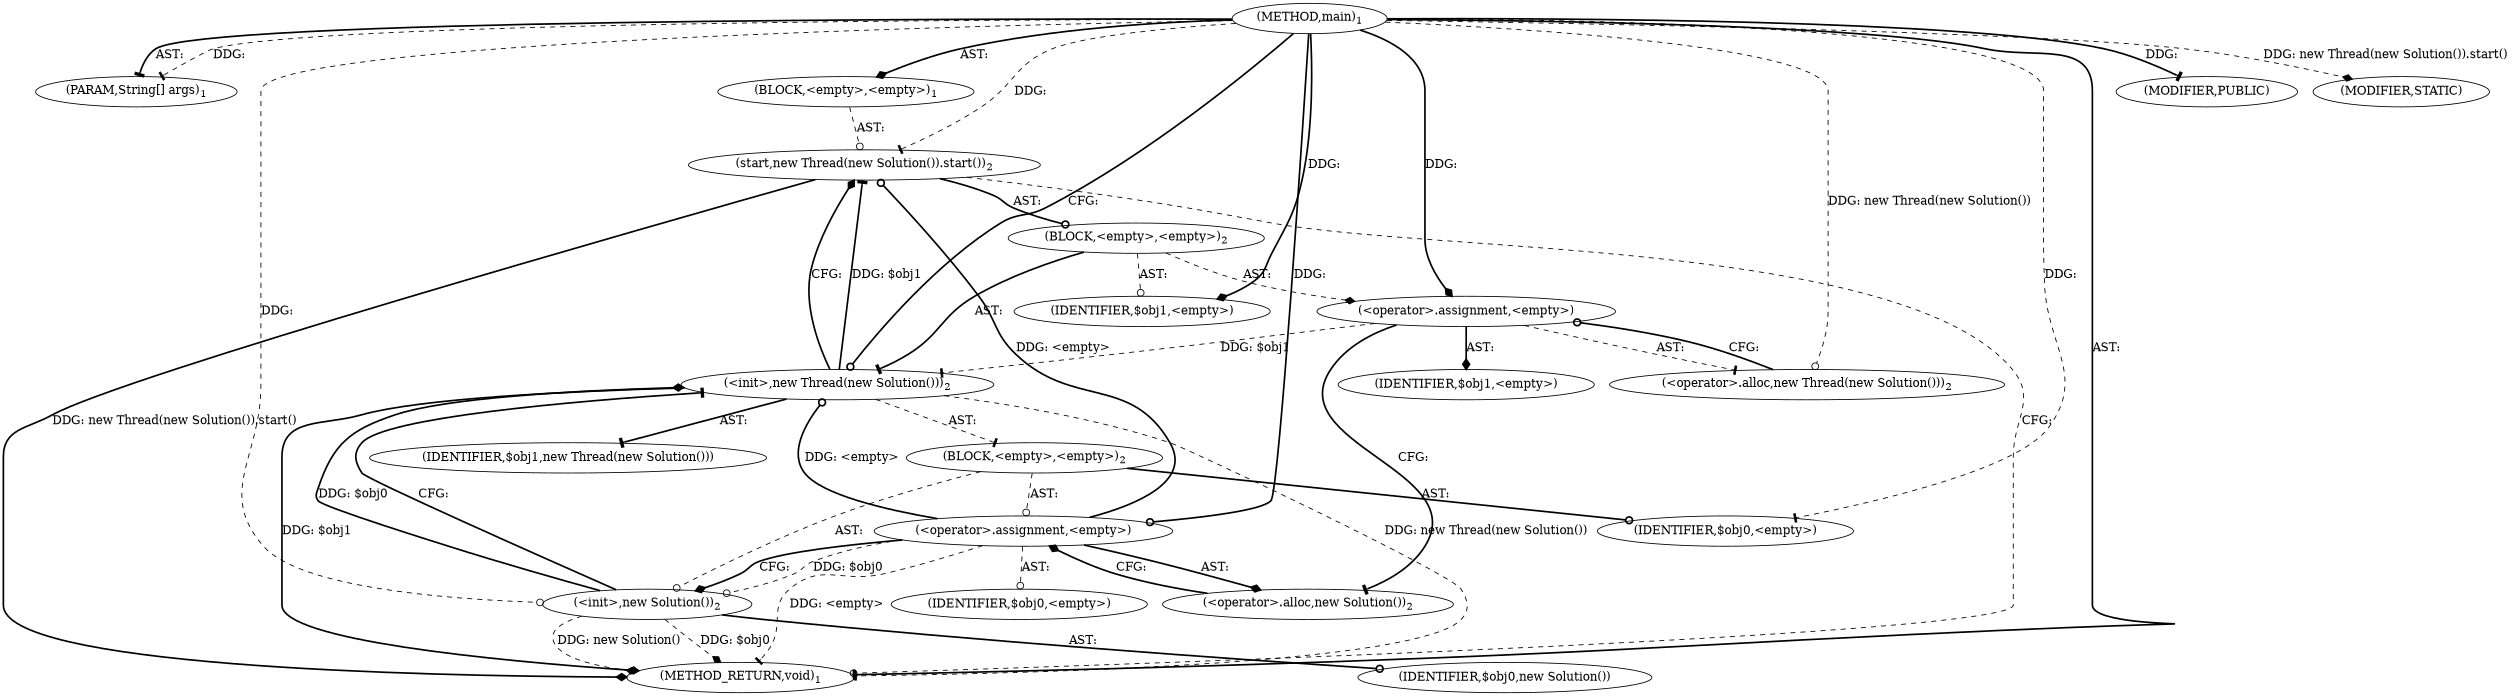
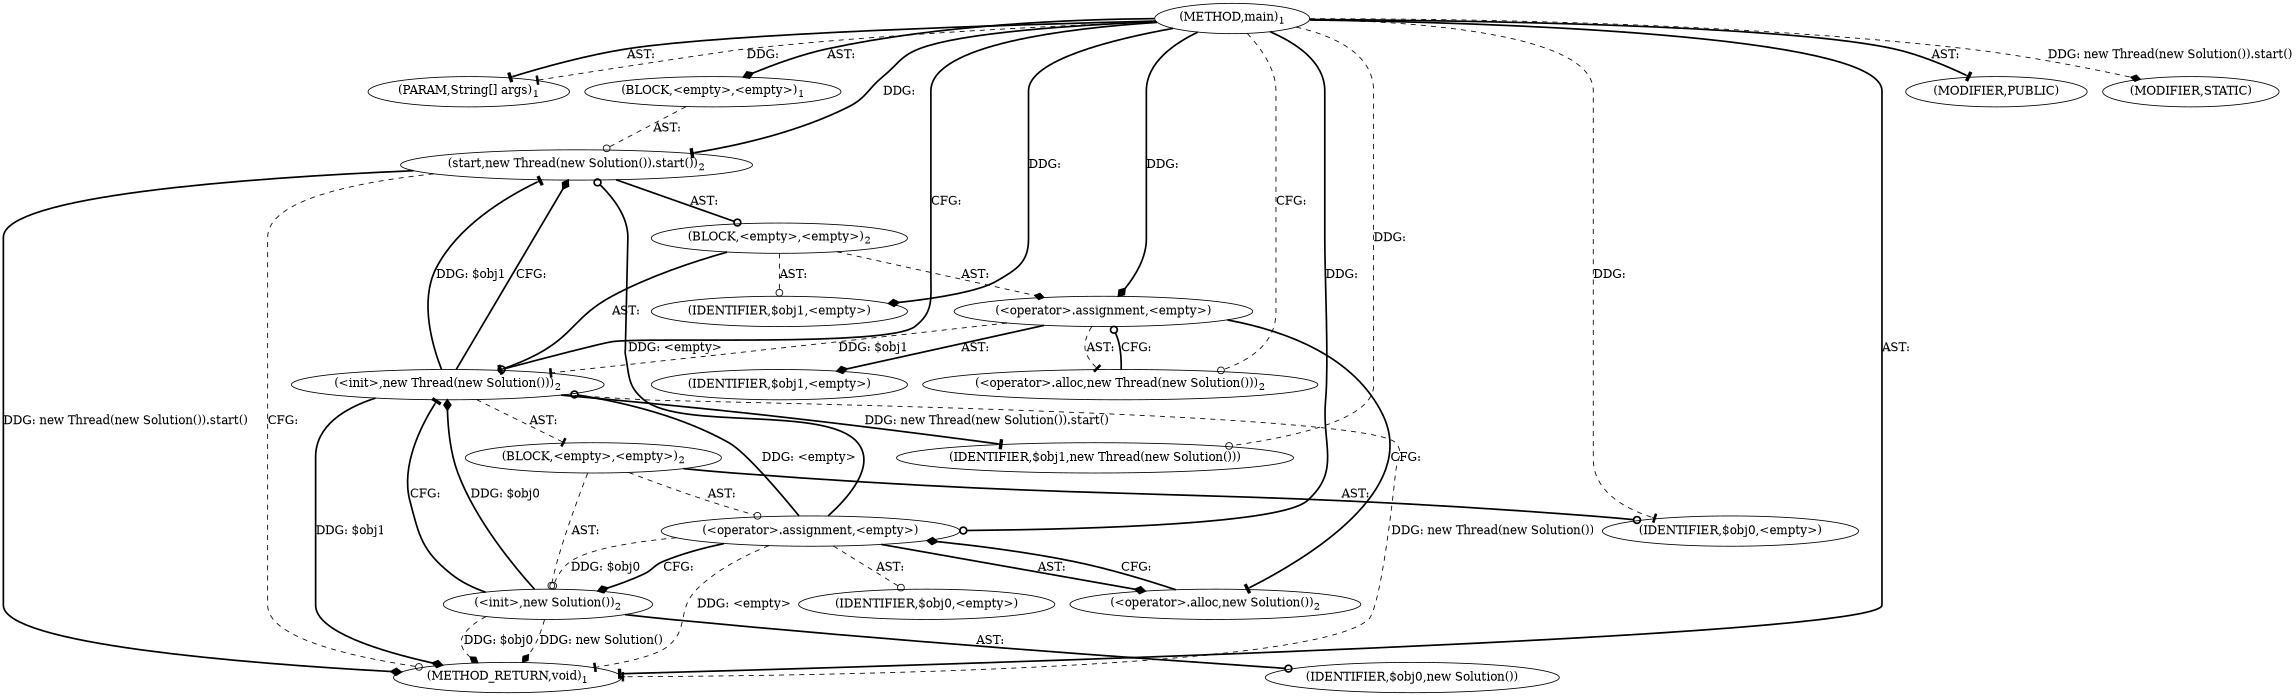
edge "(METHOD,main)" -> "(start,new Thread(new Solution()).start())": style dashed -> bold
edge "(METHOD,main)" -> "(MODIFIER,PUBLIC)": label "DDG: " -> "AST: "
edge "(METHOD,main)" -> "(<init>,new Solution())": now "(METHOD,main)" -> "(IDENTIFIER,$obj1,new Thread(new Solution()))"
edge "(METHOD,main)" -> "(<operator>.alloc,new Thread(new Solution()))": label "DDG: new Thread(new Solution())" -> "CFG: "
edge "(<init>,new Thread(new Solution()))" -> "(IDENTIFIER,$obj1,new Thread(new Solution()))": label "AST: " -> "DDG: new Thread(new Solution()).start()"
